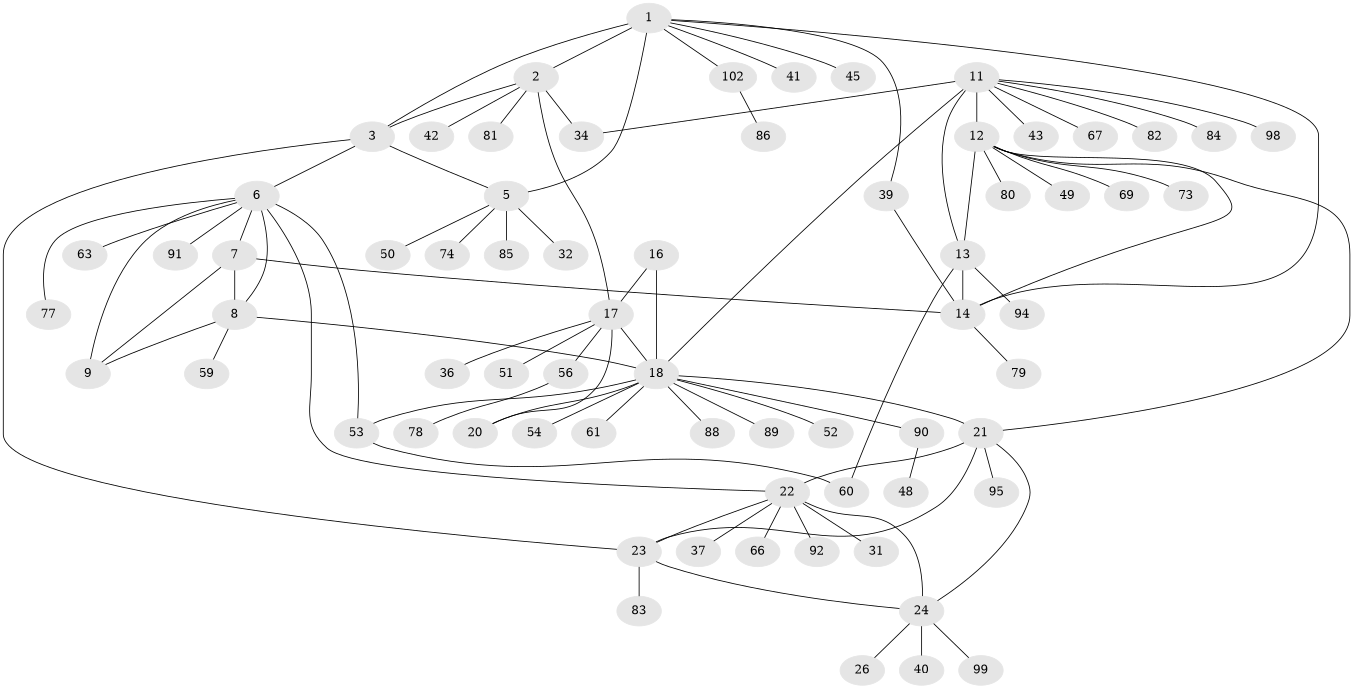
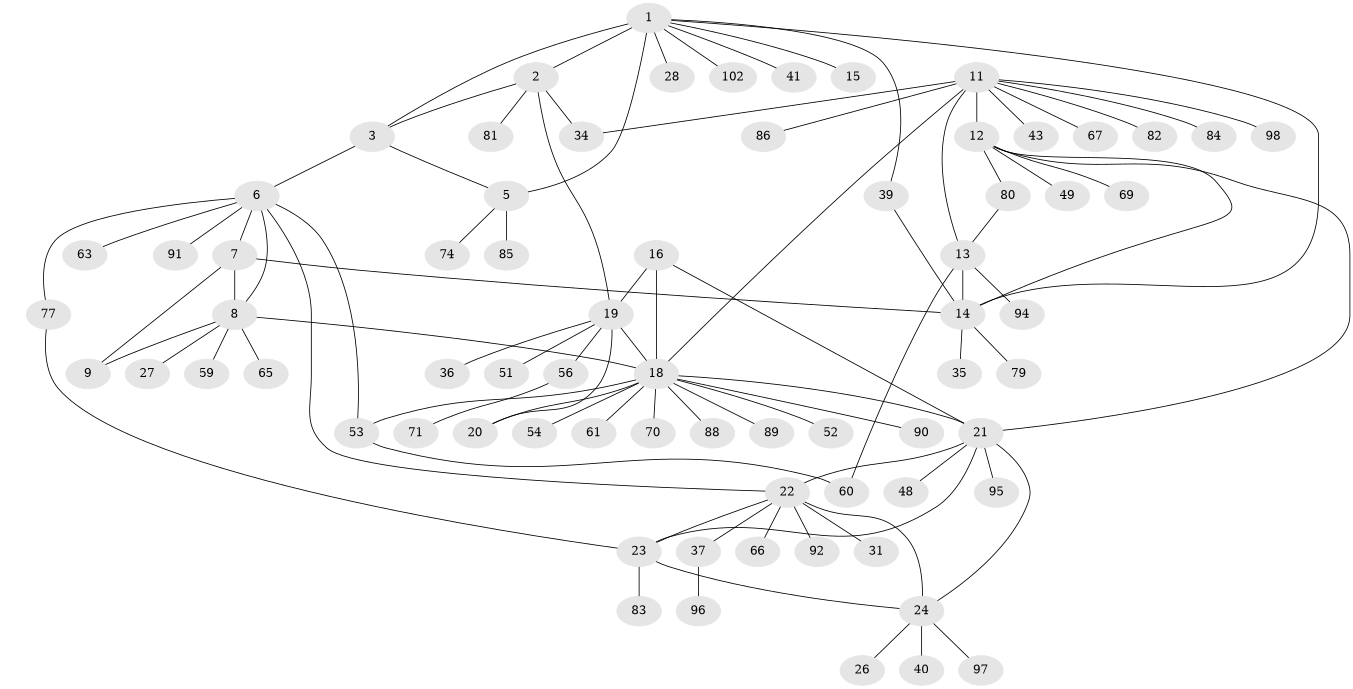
node "28": added
node "45": label "45" -> "15"
edge "102" -- "86": now "11" -- "86"
node "42": removed
edge "12" -- "13": now "80" -- "13"
node "73": removed
edge "6" -- "9": removed
node "50": removed
node "32": removed
node "17": label "17" -> "19"
edge "16" -- "21": added
node "27": added
node "65": added
node "35": added
node "78": label "78" -> "71"
node "70": added
edge "3" -- "23": now "77" -- "23"
edge "90" -- "48": now "21" -- "48"
node "96": added
node "99": label "99" -> "97"
